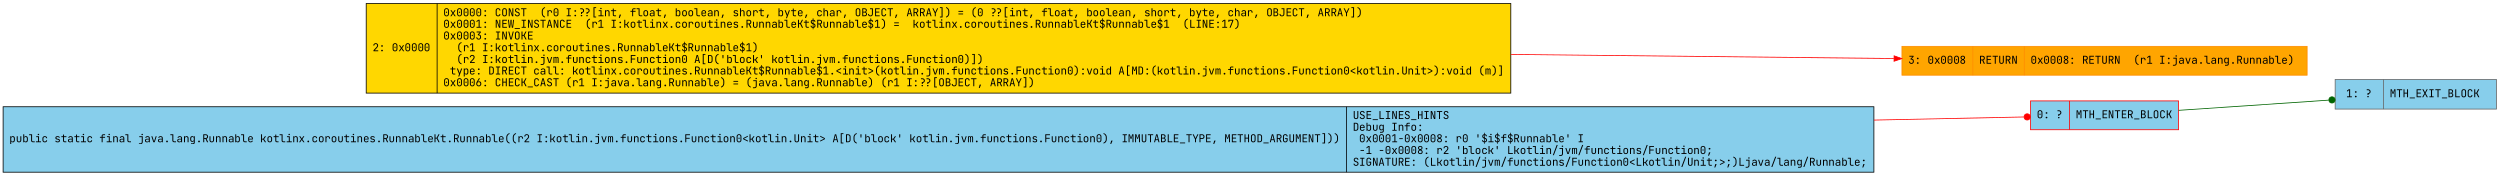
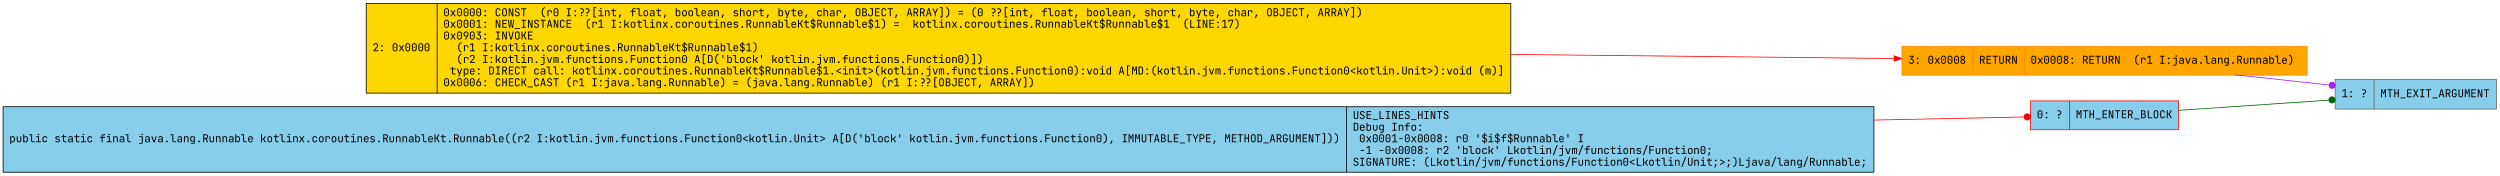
node "2: 0x0000": text "0x0003: INVOKE" -> "0x0903: INVOKE"
edge "3: 0x0008" -> "1: ?": added
node "1: ?": text "MTH_EXIT_BLOCK" -> "MTH_EXIT_ARGUMENT"
